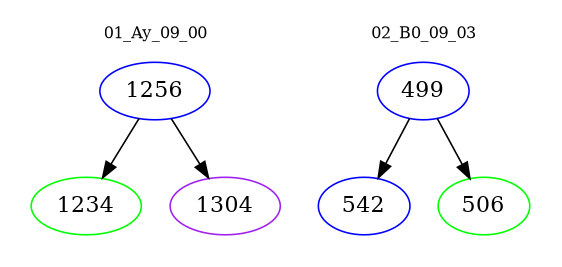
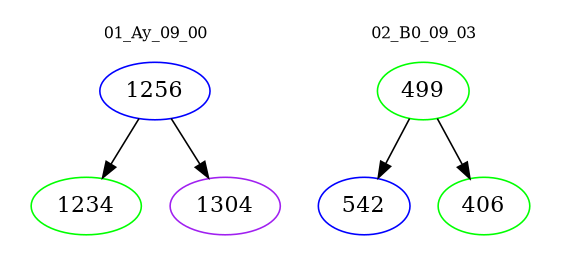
node "499": color blue -> green
node "506": label "506" -> "406"
